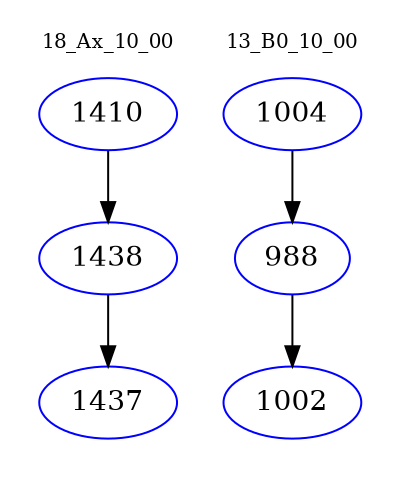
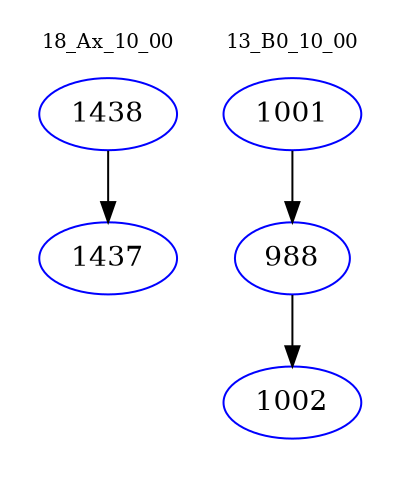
node "1410": removed
node "1004": label "1004" -> "1001"
